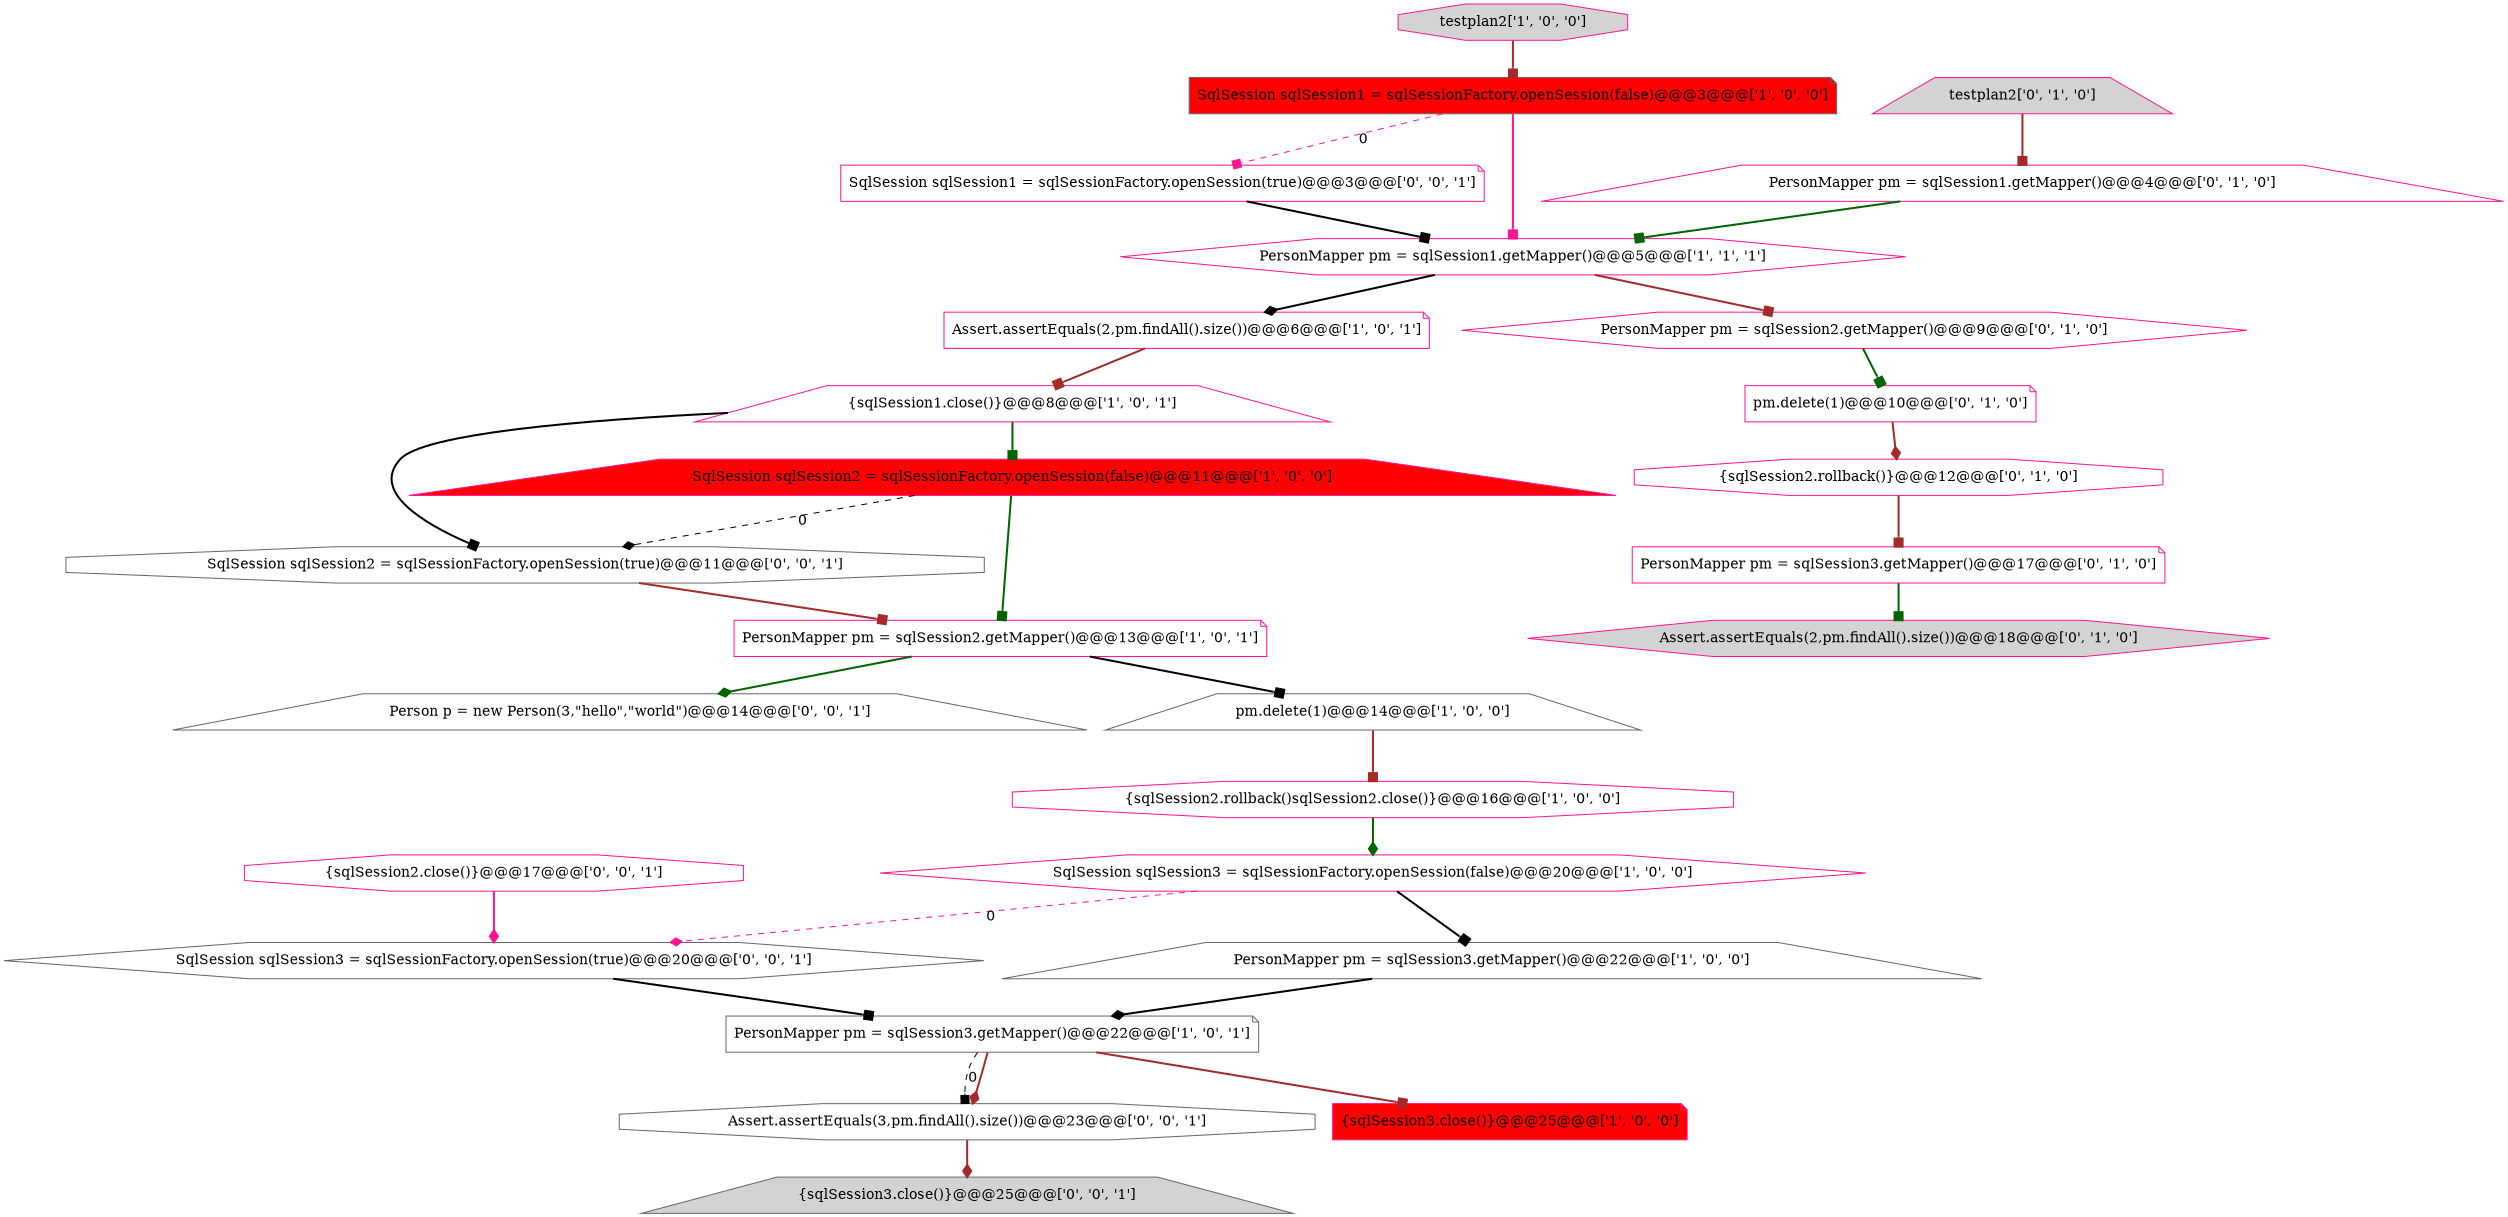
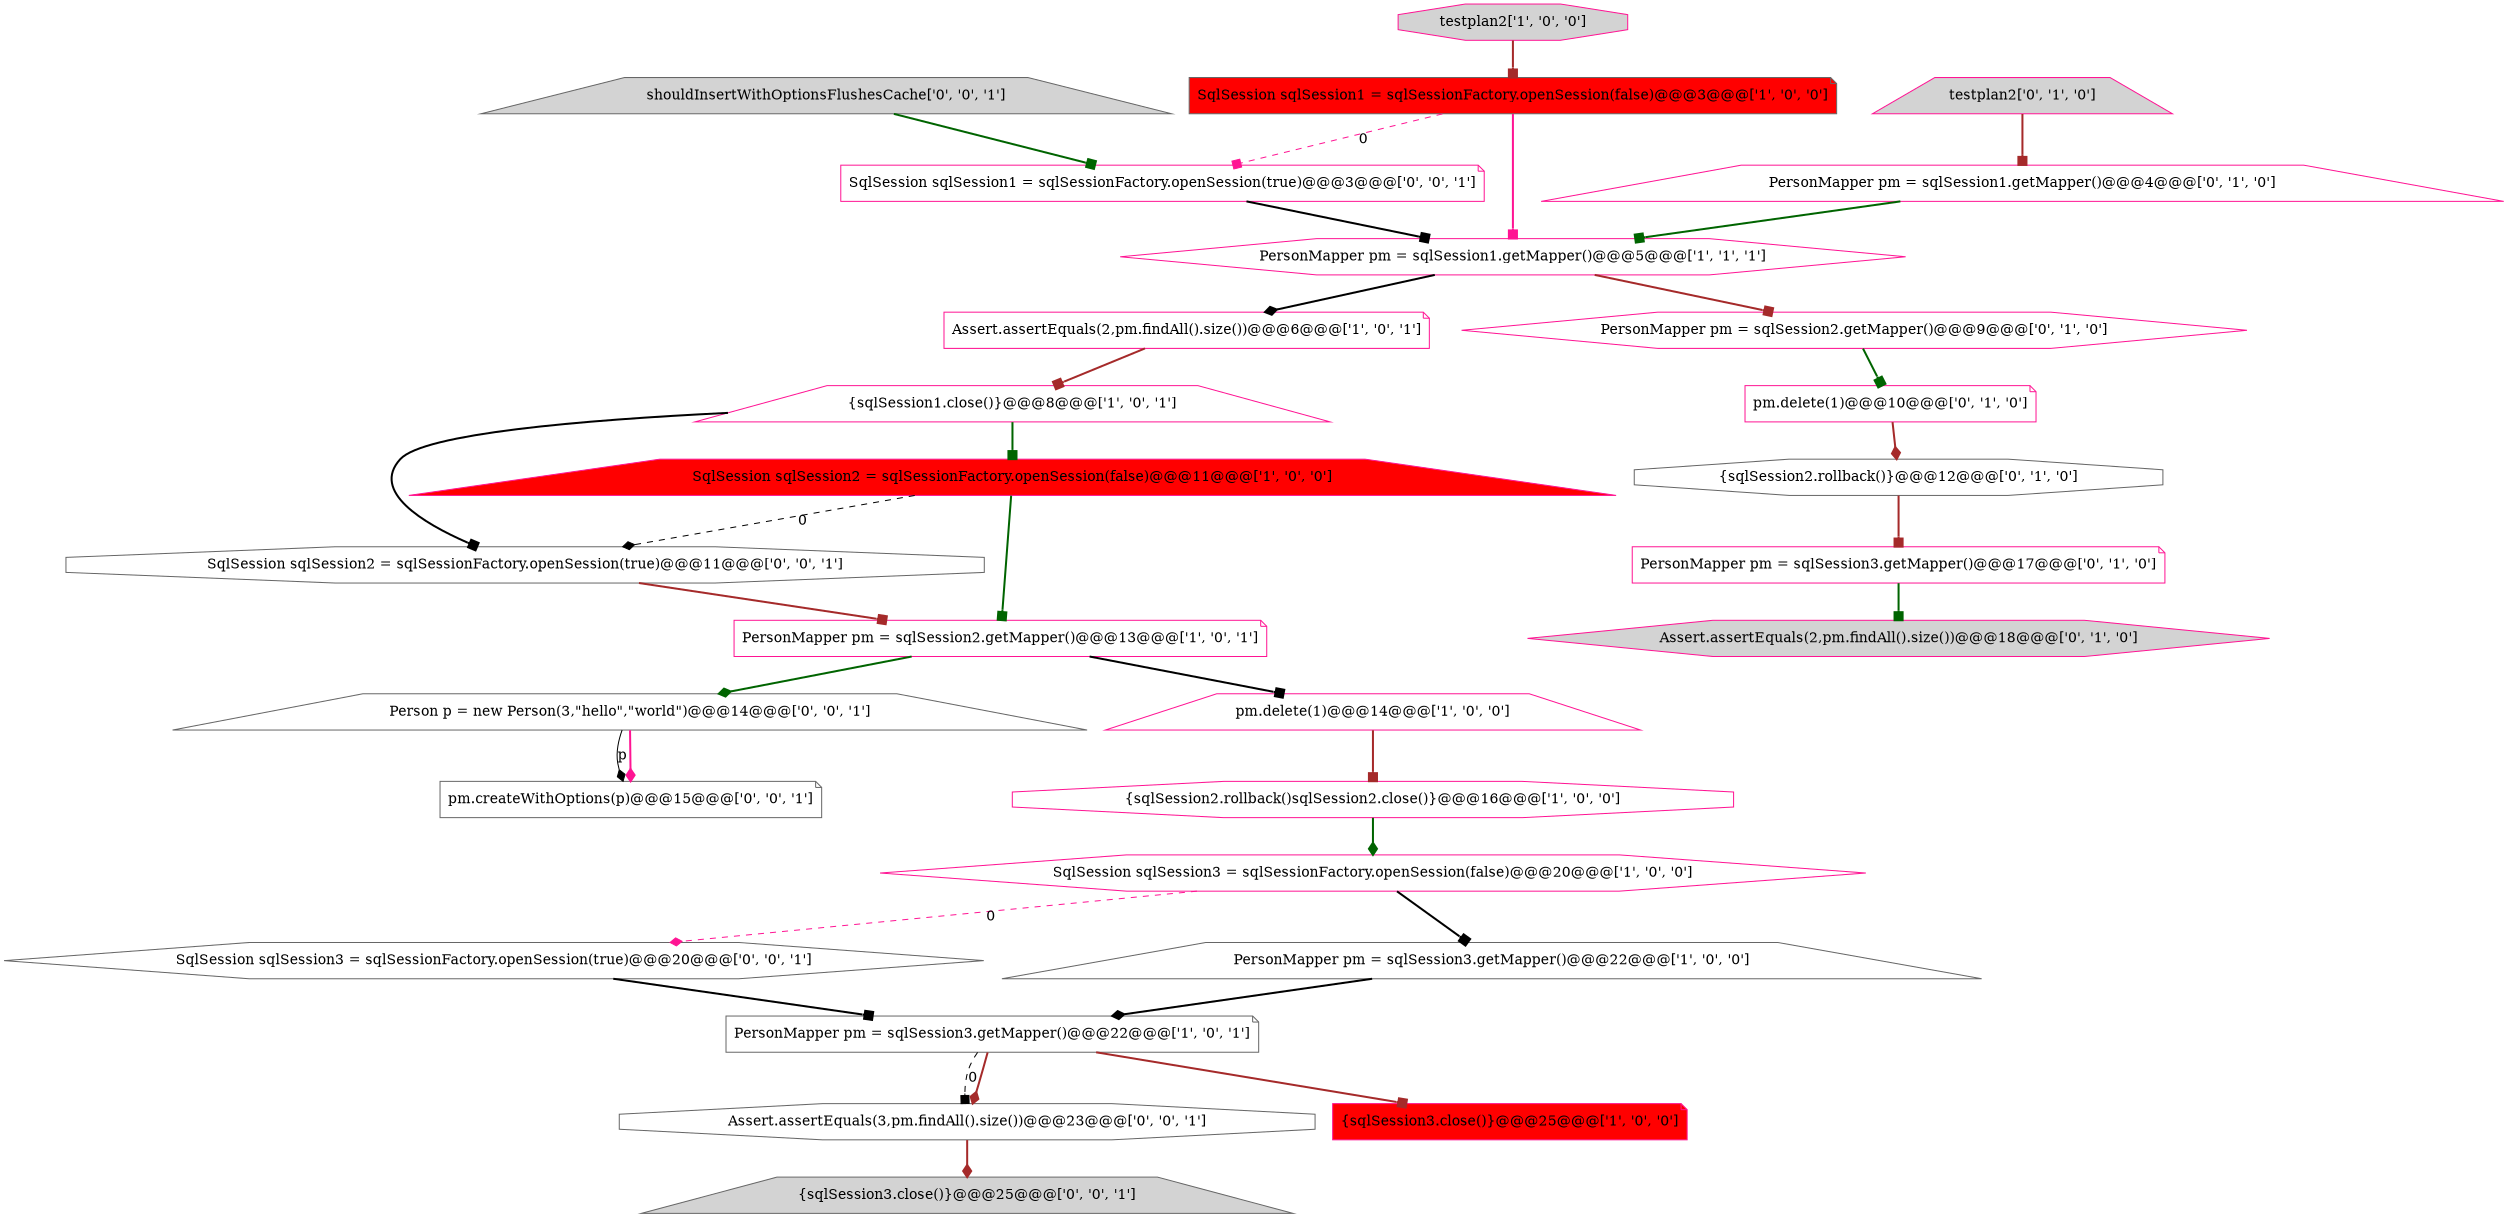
node "shouldInsertWithOptionsFlushesCache['0', '0', '1']": added
node "{sqlSession2.rollback()}@@@12@@@['0', '1', '0']": color deeppink -> gray40
node "pm.delete(1)@@@14@@@['1', '0', '0']": color gray40 -> deeppink
node "pm.createWithOptions(p)@@@15@@@['0', '0', '1']": added
node "{sqlSession2.close()}@@@17@@@['0', '0', '1']": removed
